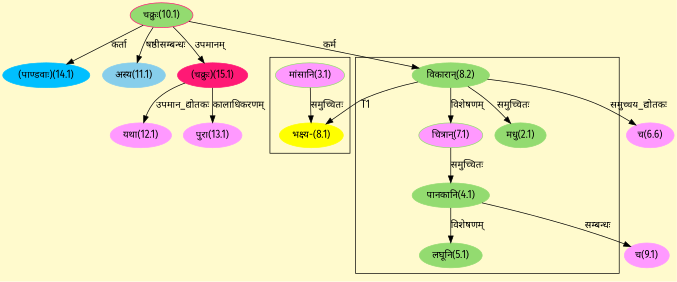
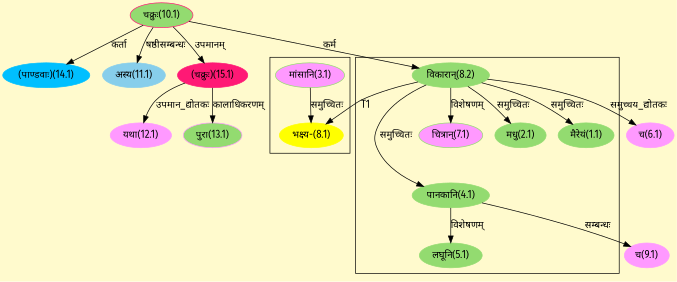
node "पुरा(13.1)": fillcolor #ff99ff -> #93db70
node "मैरेयं(1.1)": added
node "च(6.6)": label "च(6.6)" -> "च(6.1)"
edge "चित्रान्(7.1)" -> "पानकानि(4.1)": now "विकारान्(8.2)" -> "पानकानि(4.1)"
